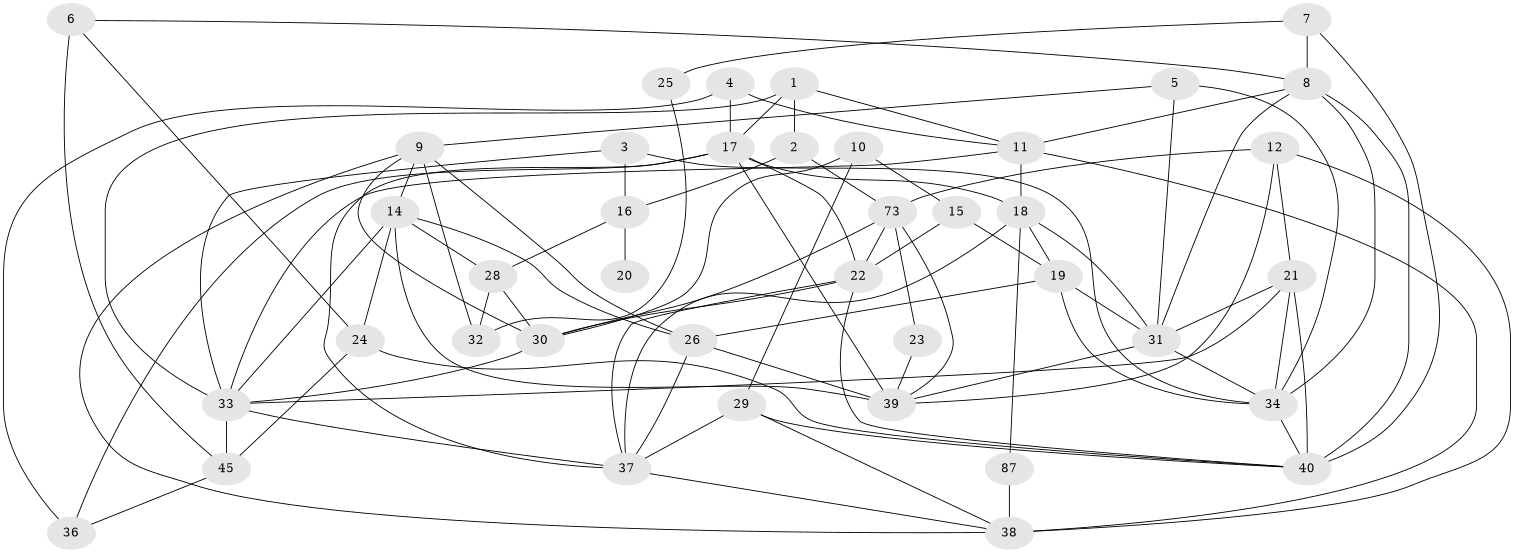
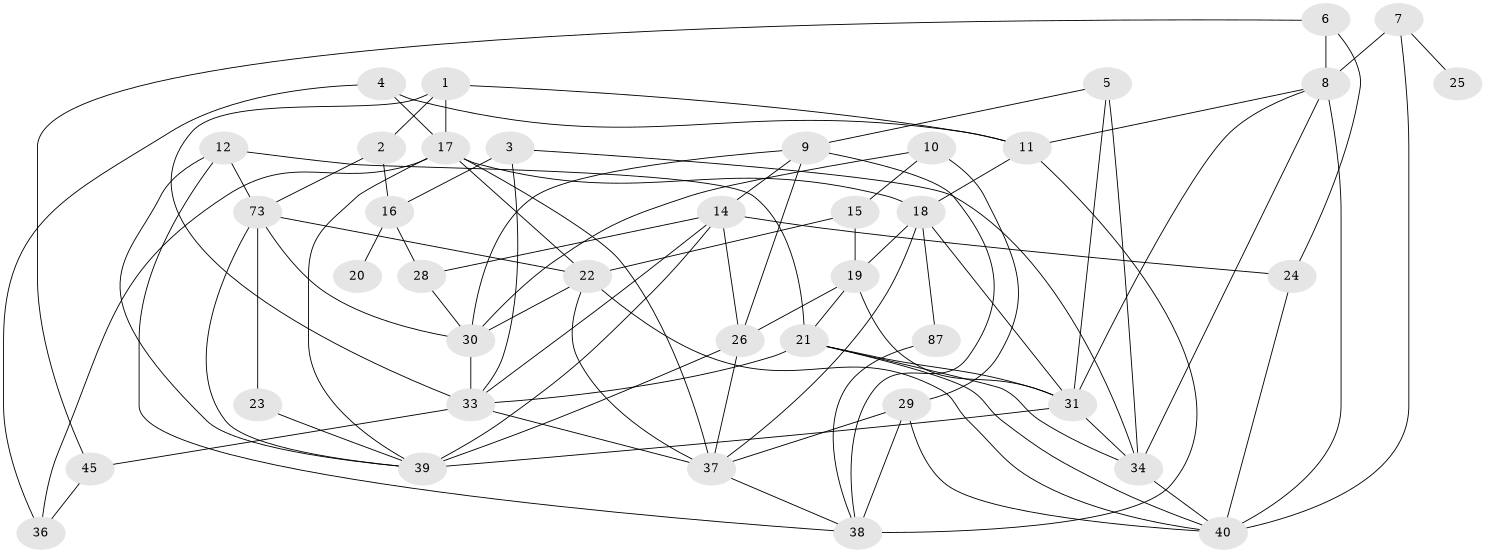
edge "11" -- "33": removed
node "32": removed
edge "19" -- "34": now "19" -- "21"
edge "24" -- "45": removed
